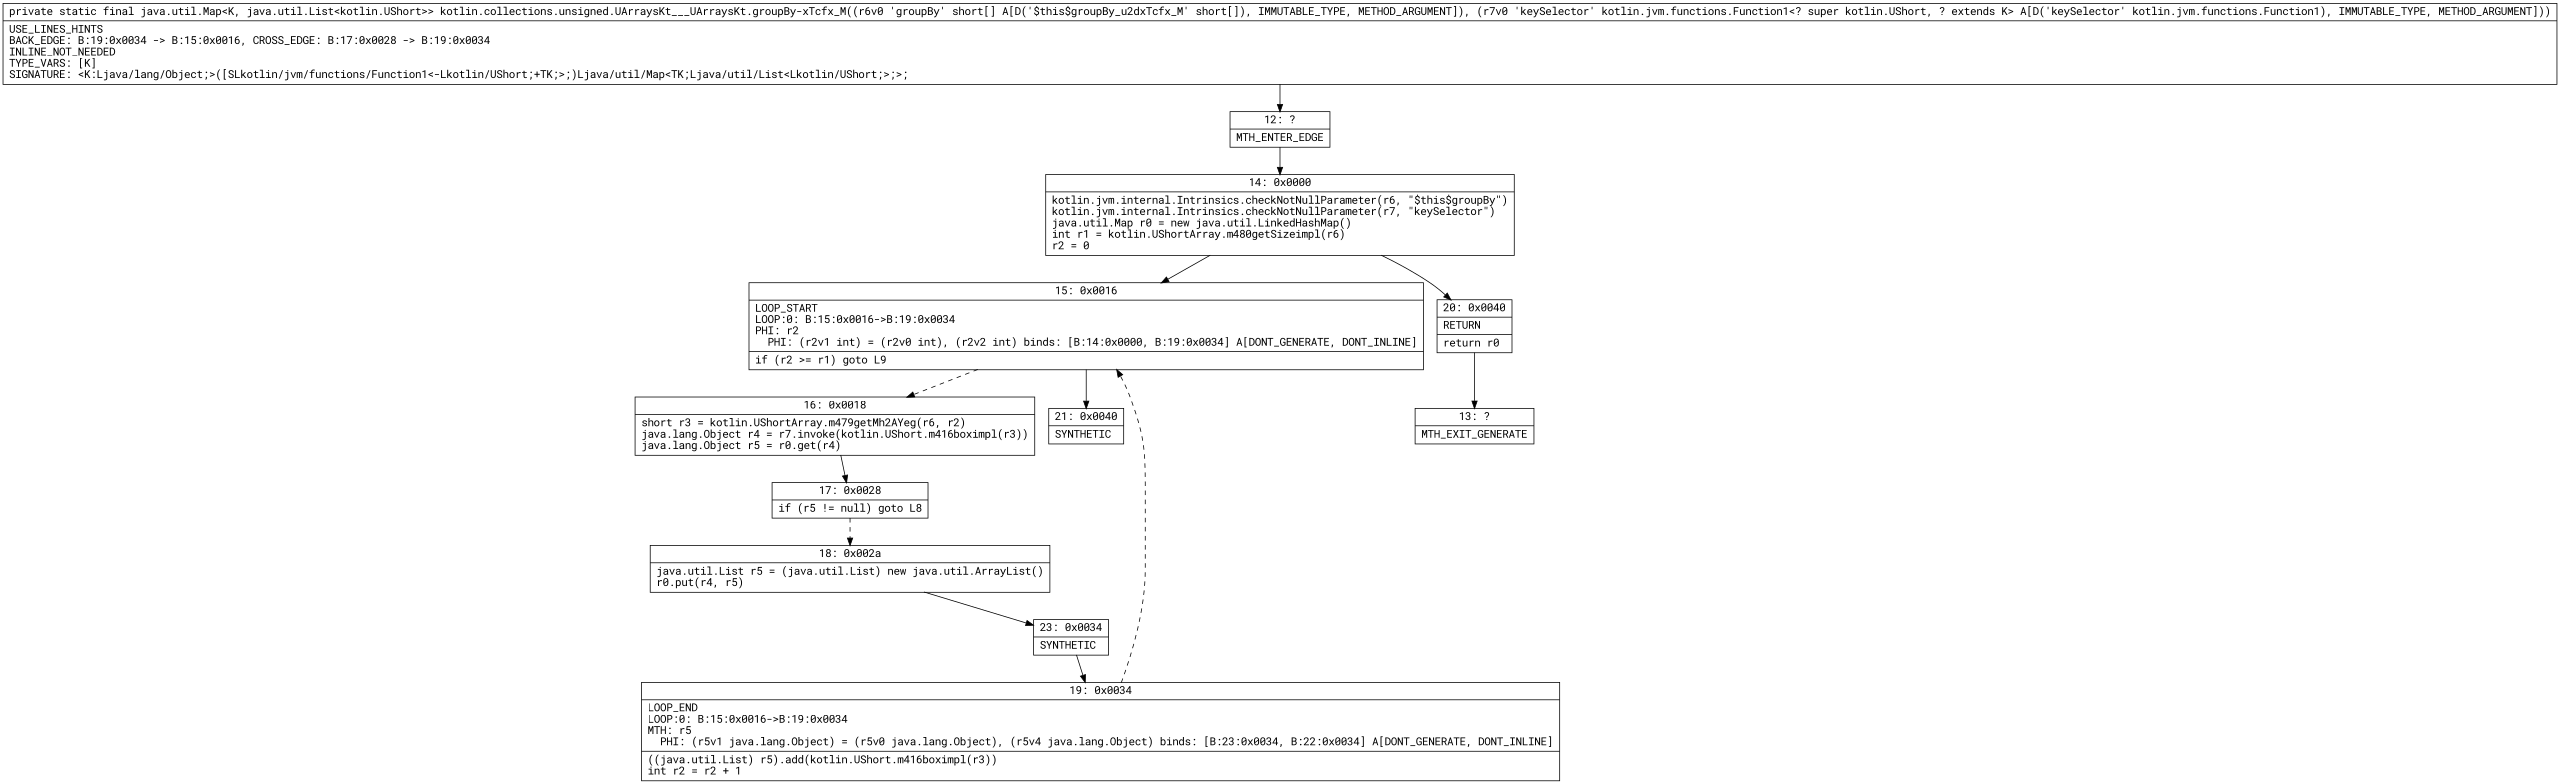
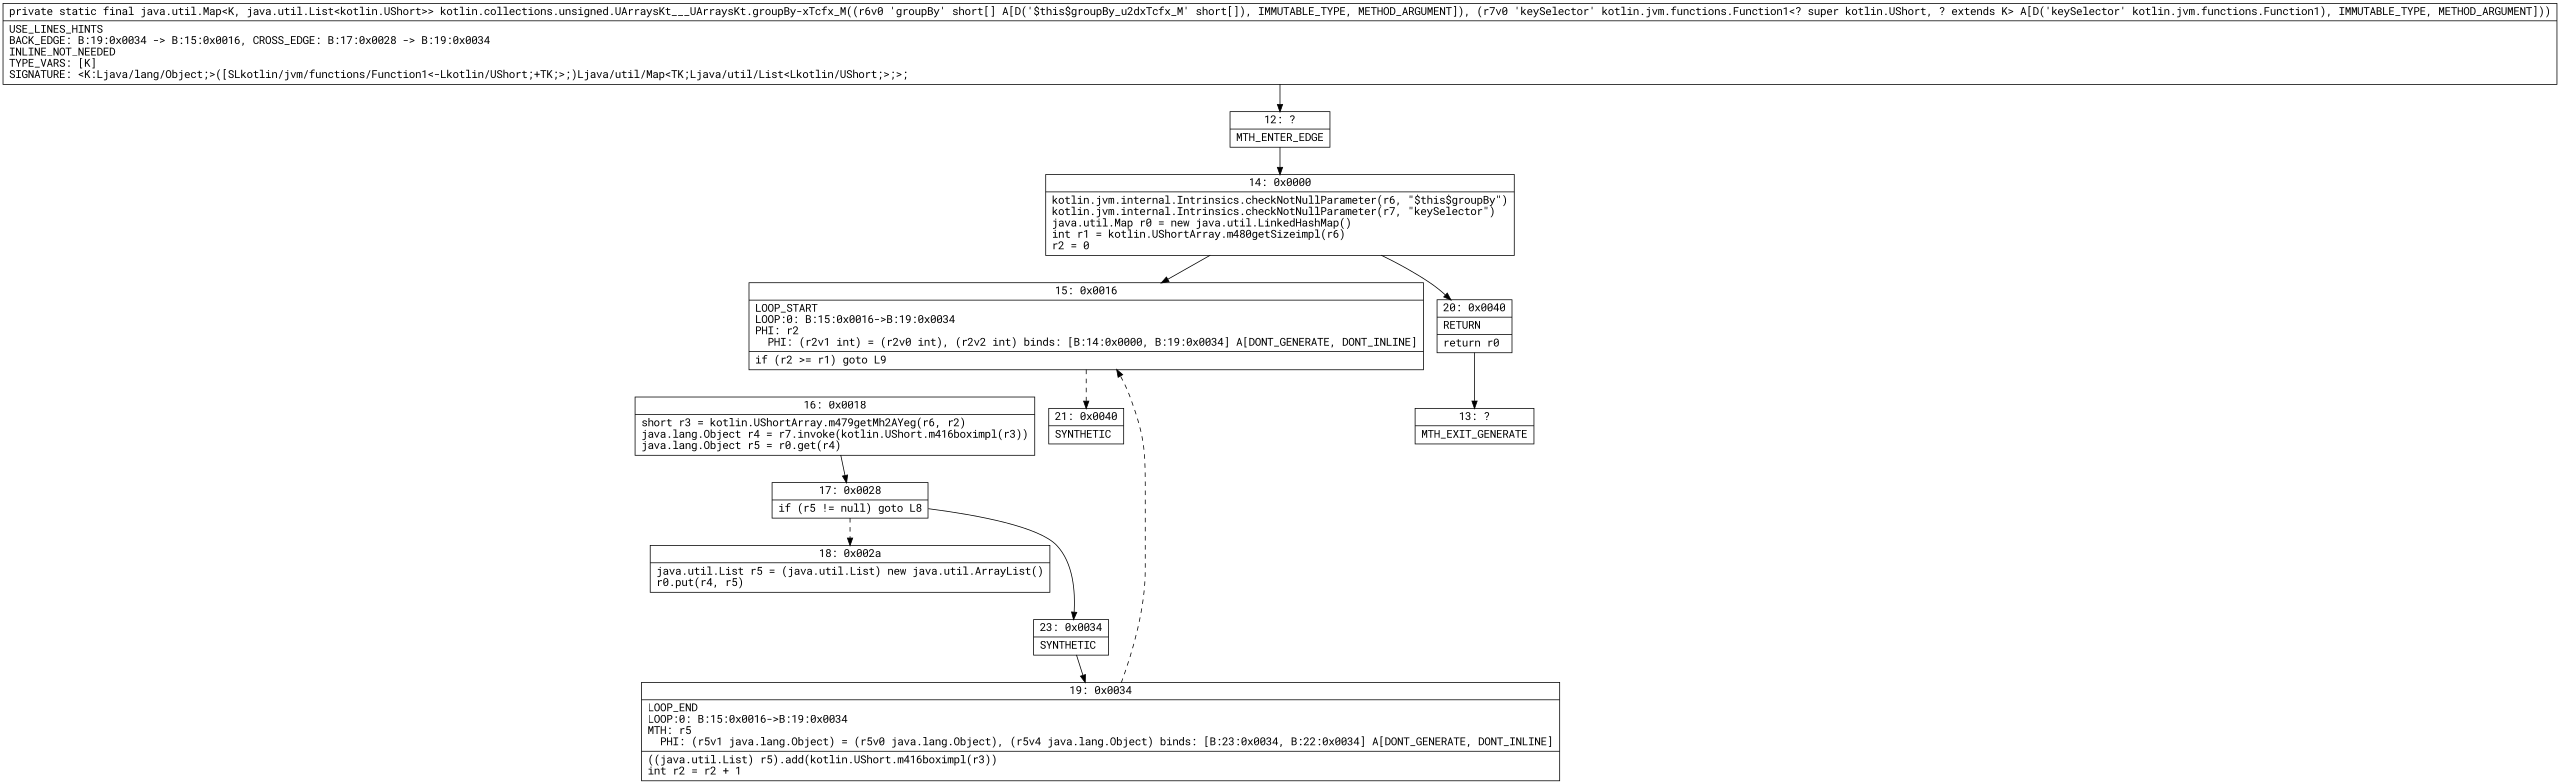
edge "15: 0x0016" -> "16: 0x0018": removed
edge "15: 0x0016" -> "21: 0x0040": style solid -> dashed
edge "18: 0x002a" -> "23: 0x0034": now "17: 0x0028" -> "23: 0x0034"
